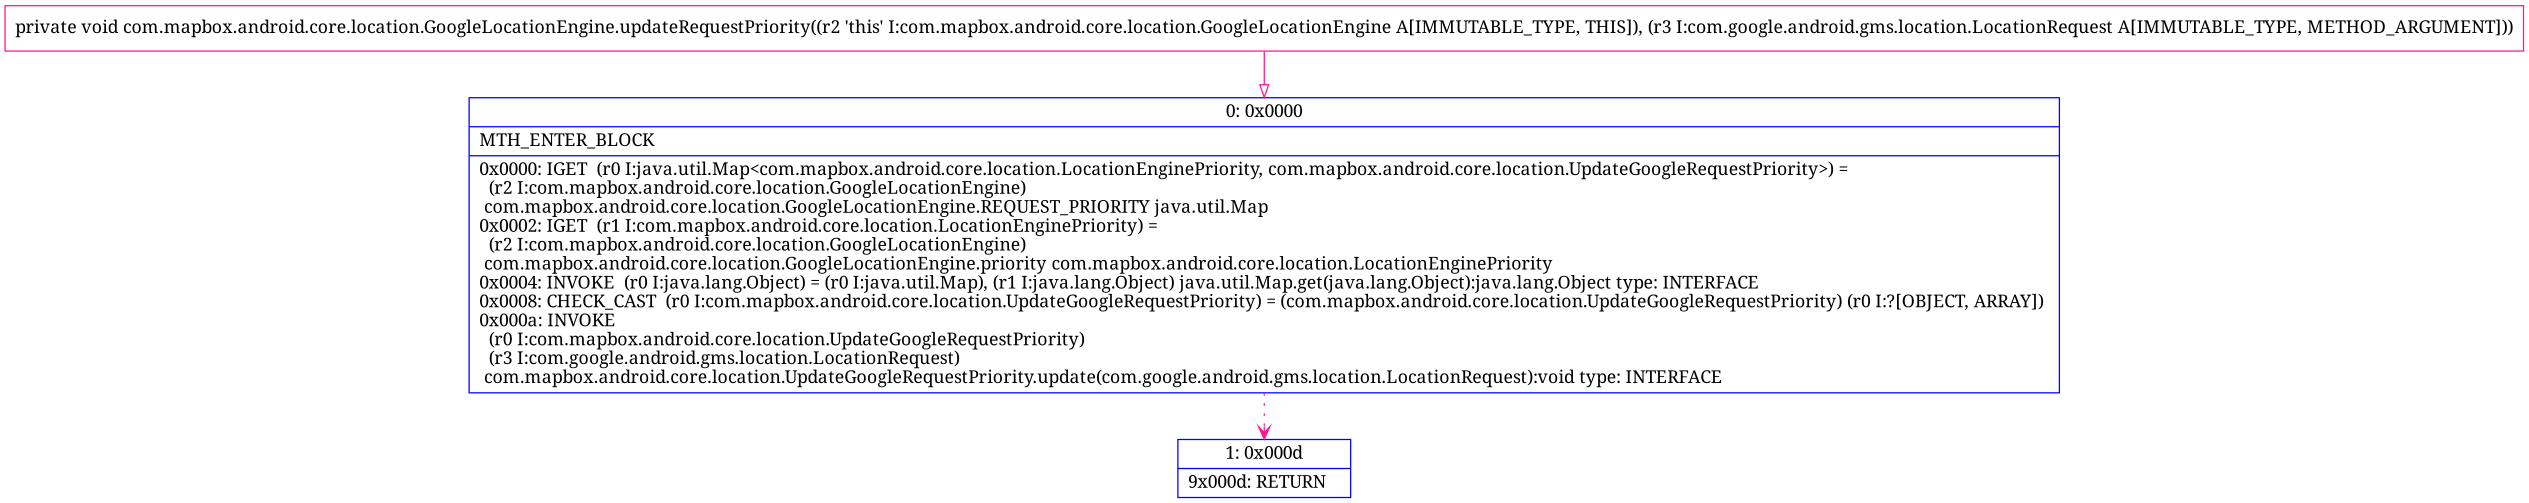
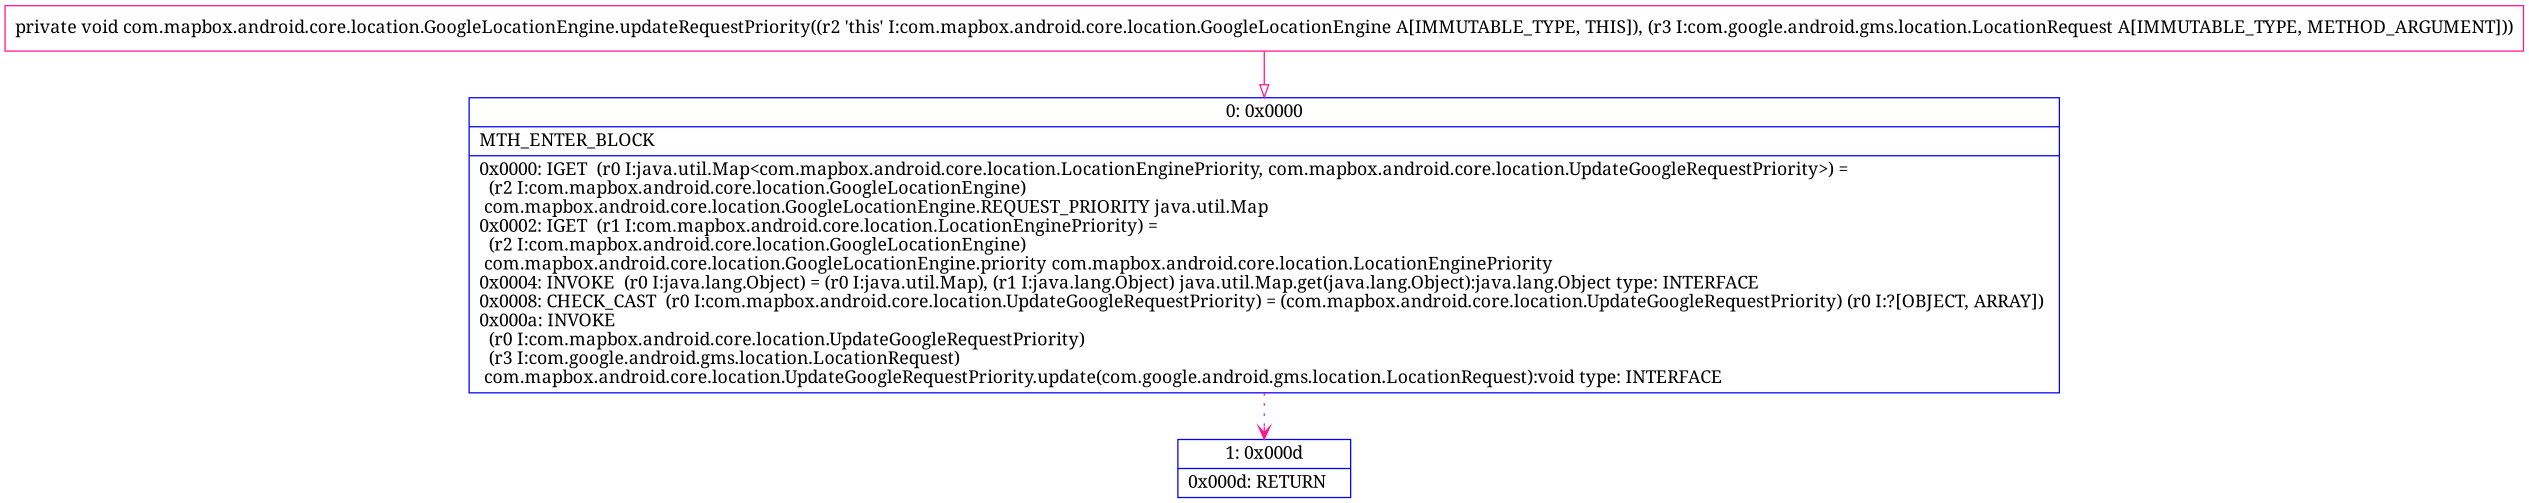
node "1: 0x000d": text "9x000d: RETURN" -> "0x000d: RETURN"
